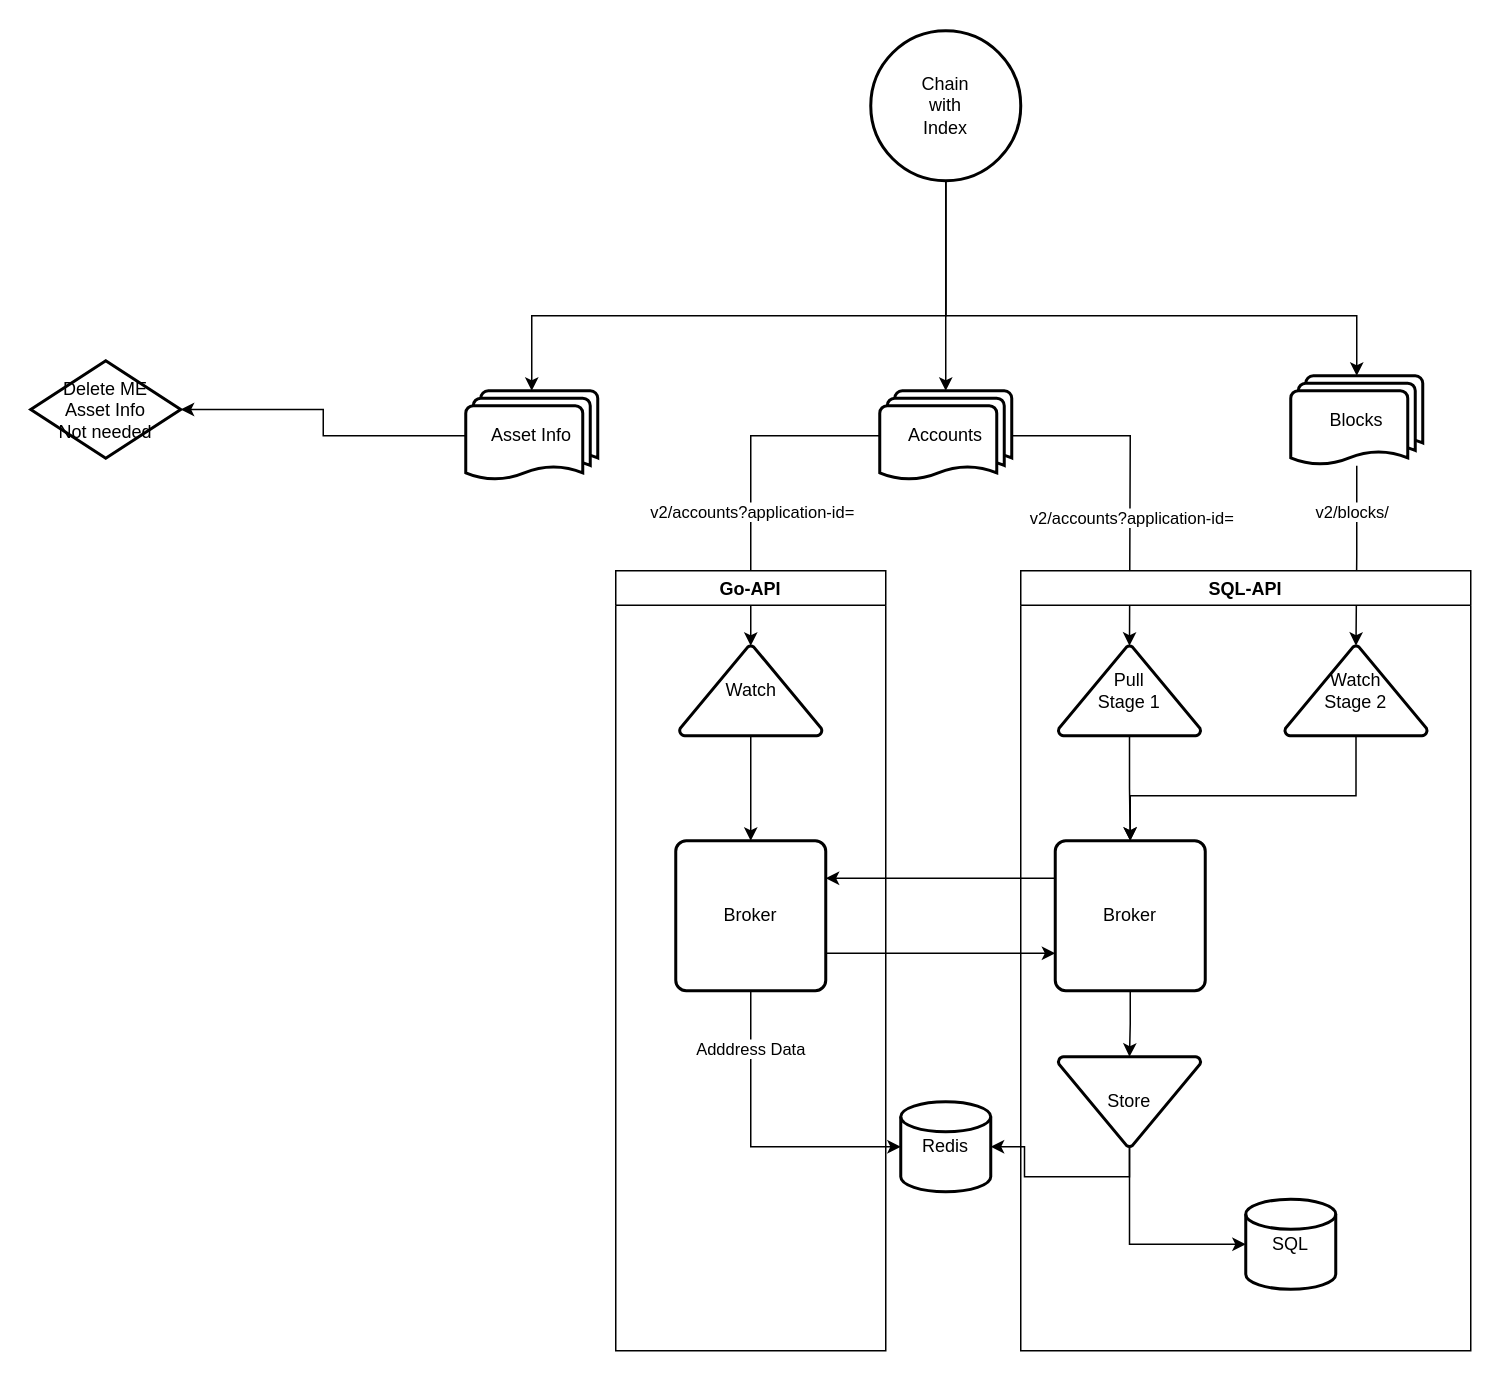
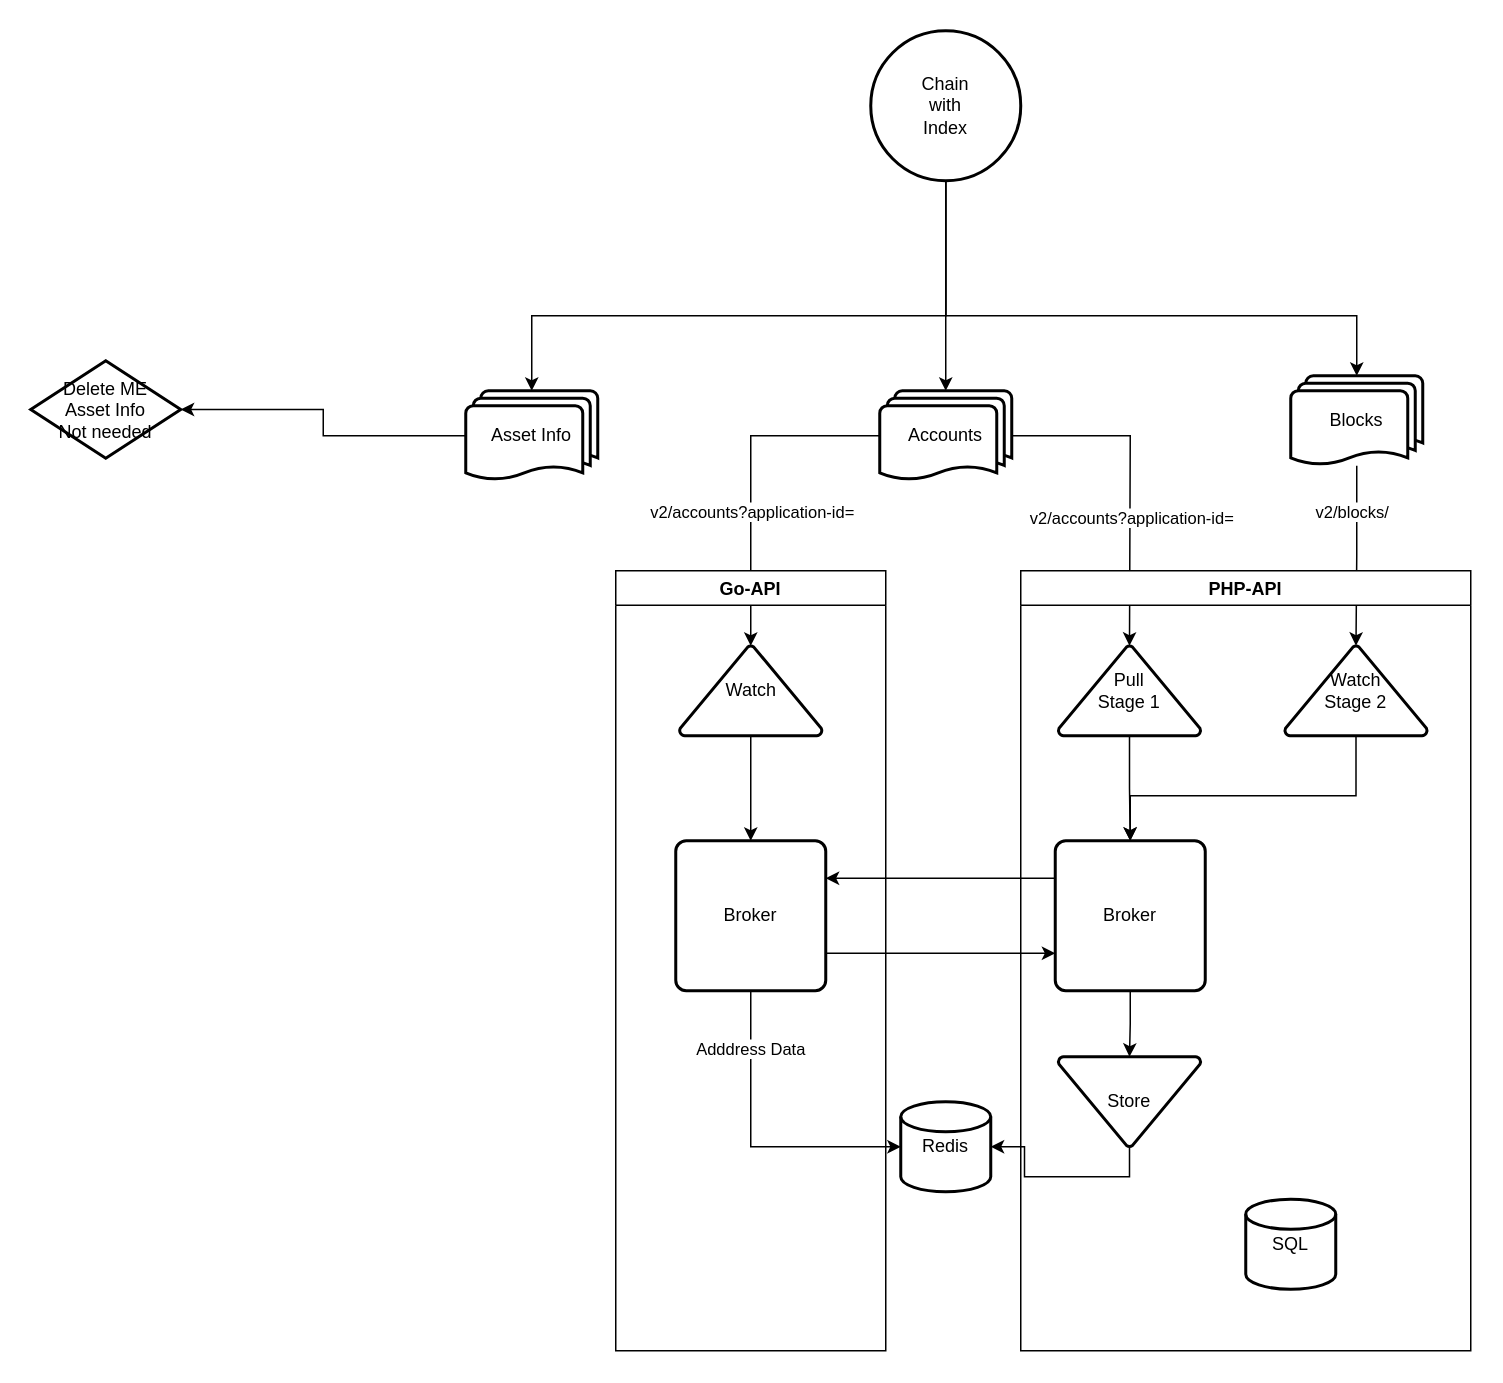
node "SQL-API": label "SQL-API" -> "PHP-API"
edge "Store" -> "SQL": removed
